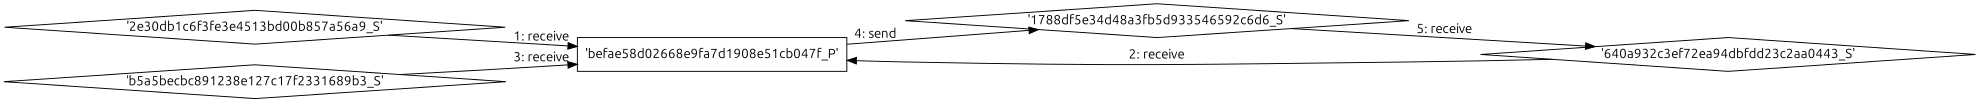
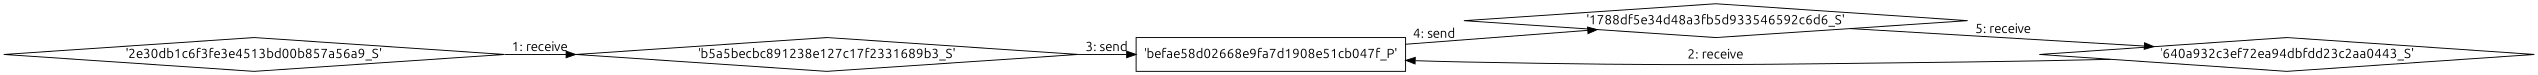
edge "'2e30db1c6f3fe3e4513bd00b857a56a9_S'" -> "'befae58d02668e9fa7d1908e51cb047f_P'": now "'2e30db1c6f3fe3e4513bd00b857a56a9_S'" -> "'b5a5becbc891238e127c17f2331689b3_S'"
edge "'b5a5becbc891238e127c17f2331689b3_S'" -> "'befae58d02668e9fa7d1908e51cb047f_P'": label "3: receive" -> "3: send"
